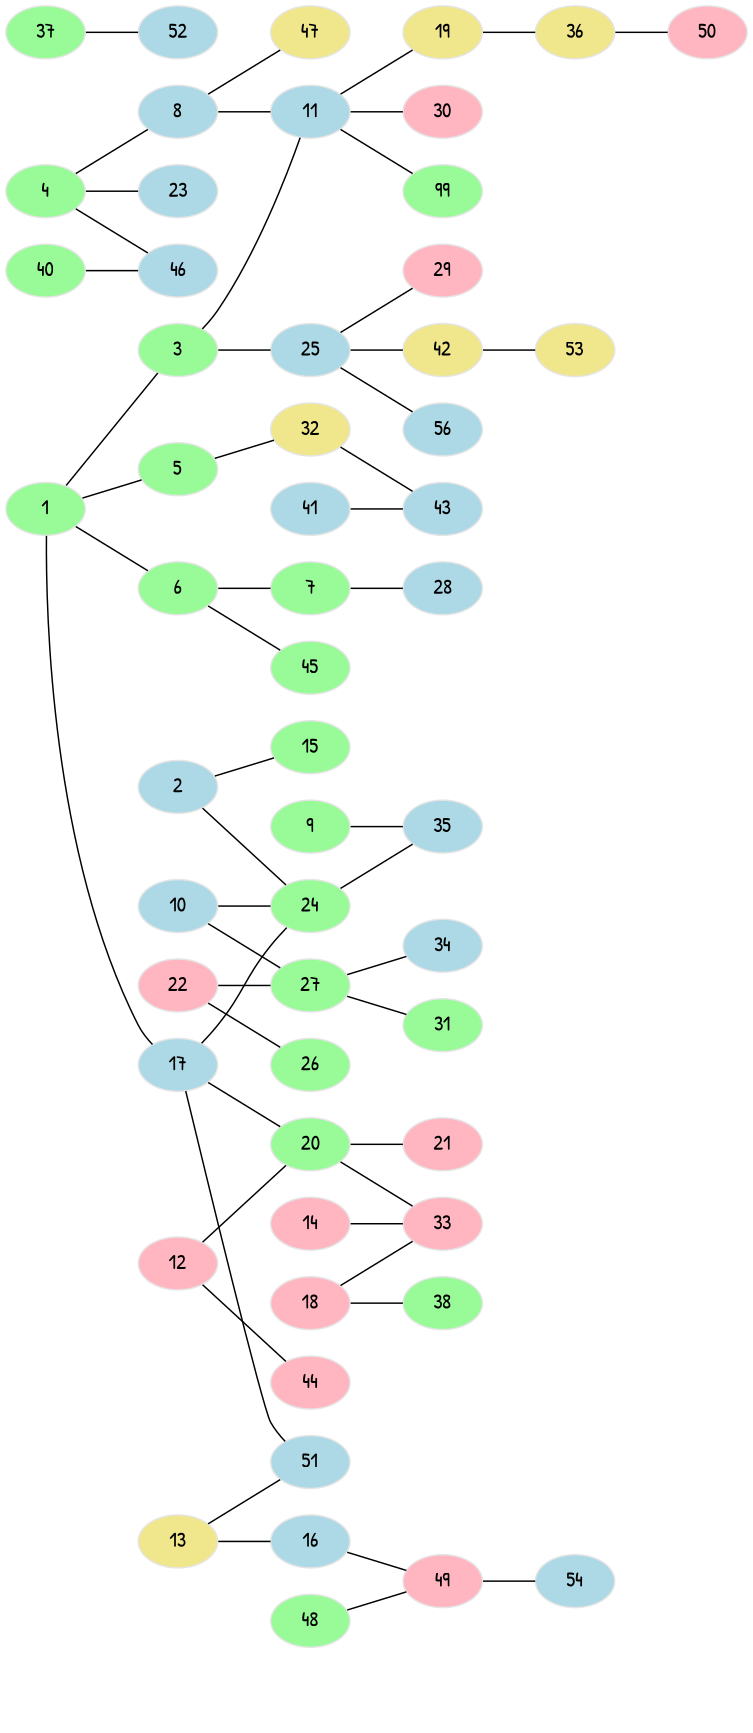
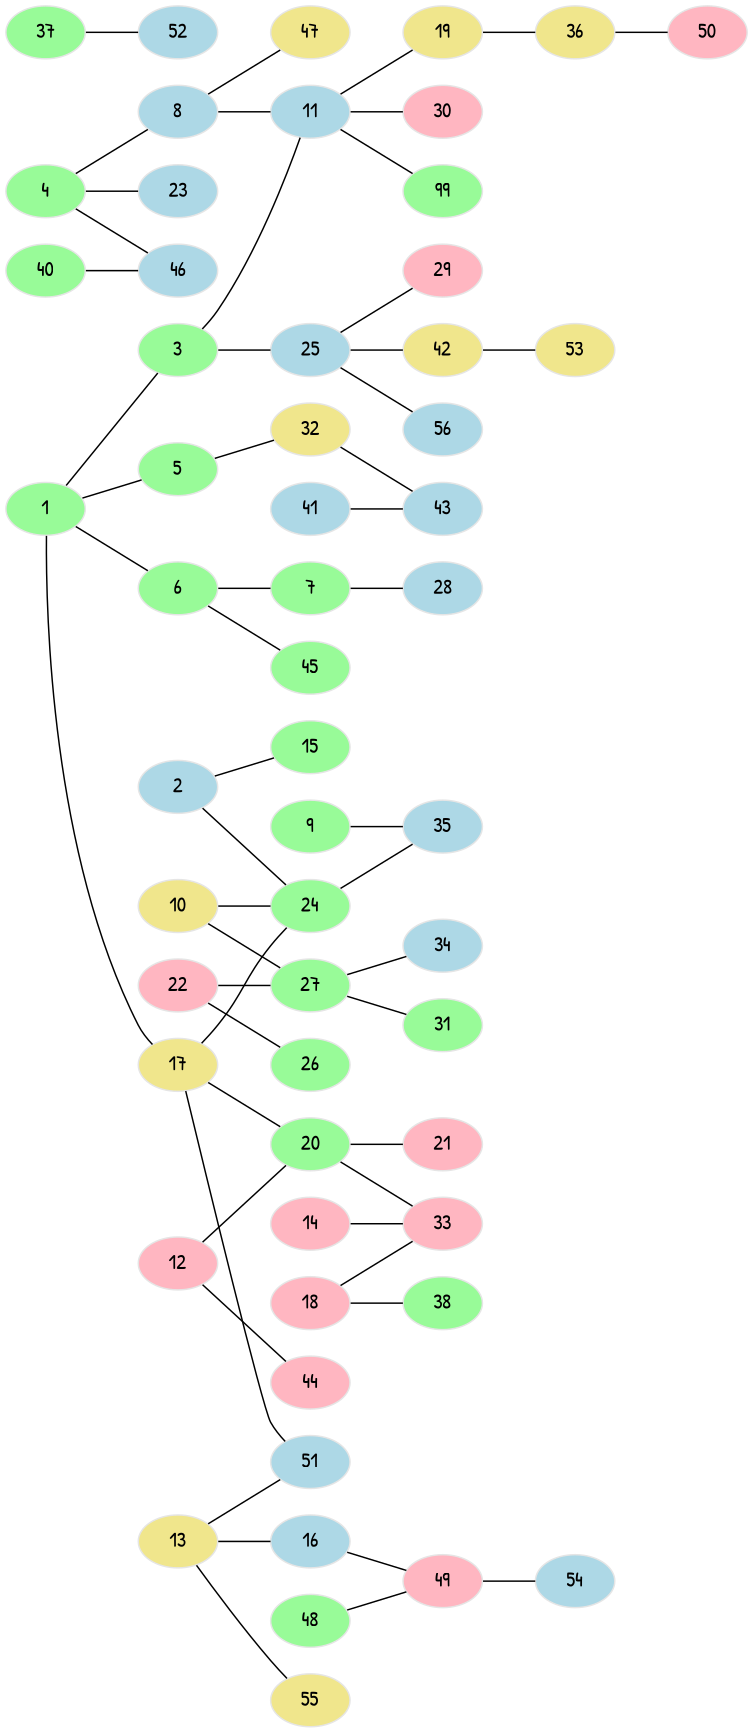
node "10": fillcolor lightblue -> khaki
node "17": fillcolor lightblue -> khaki
node "55": added
